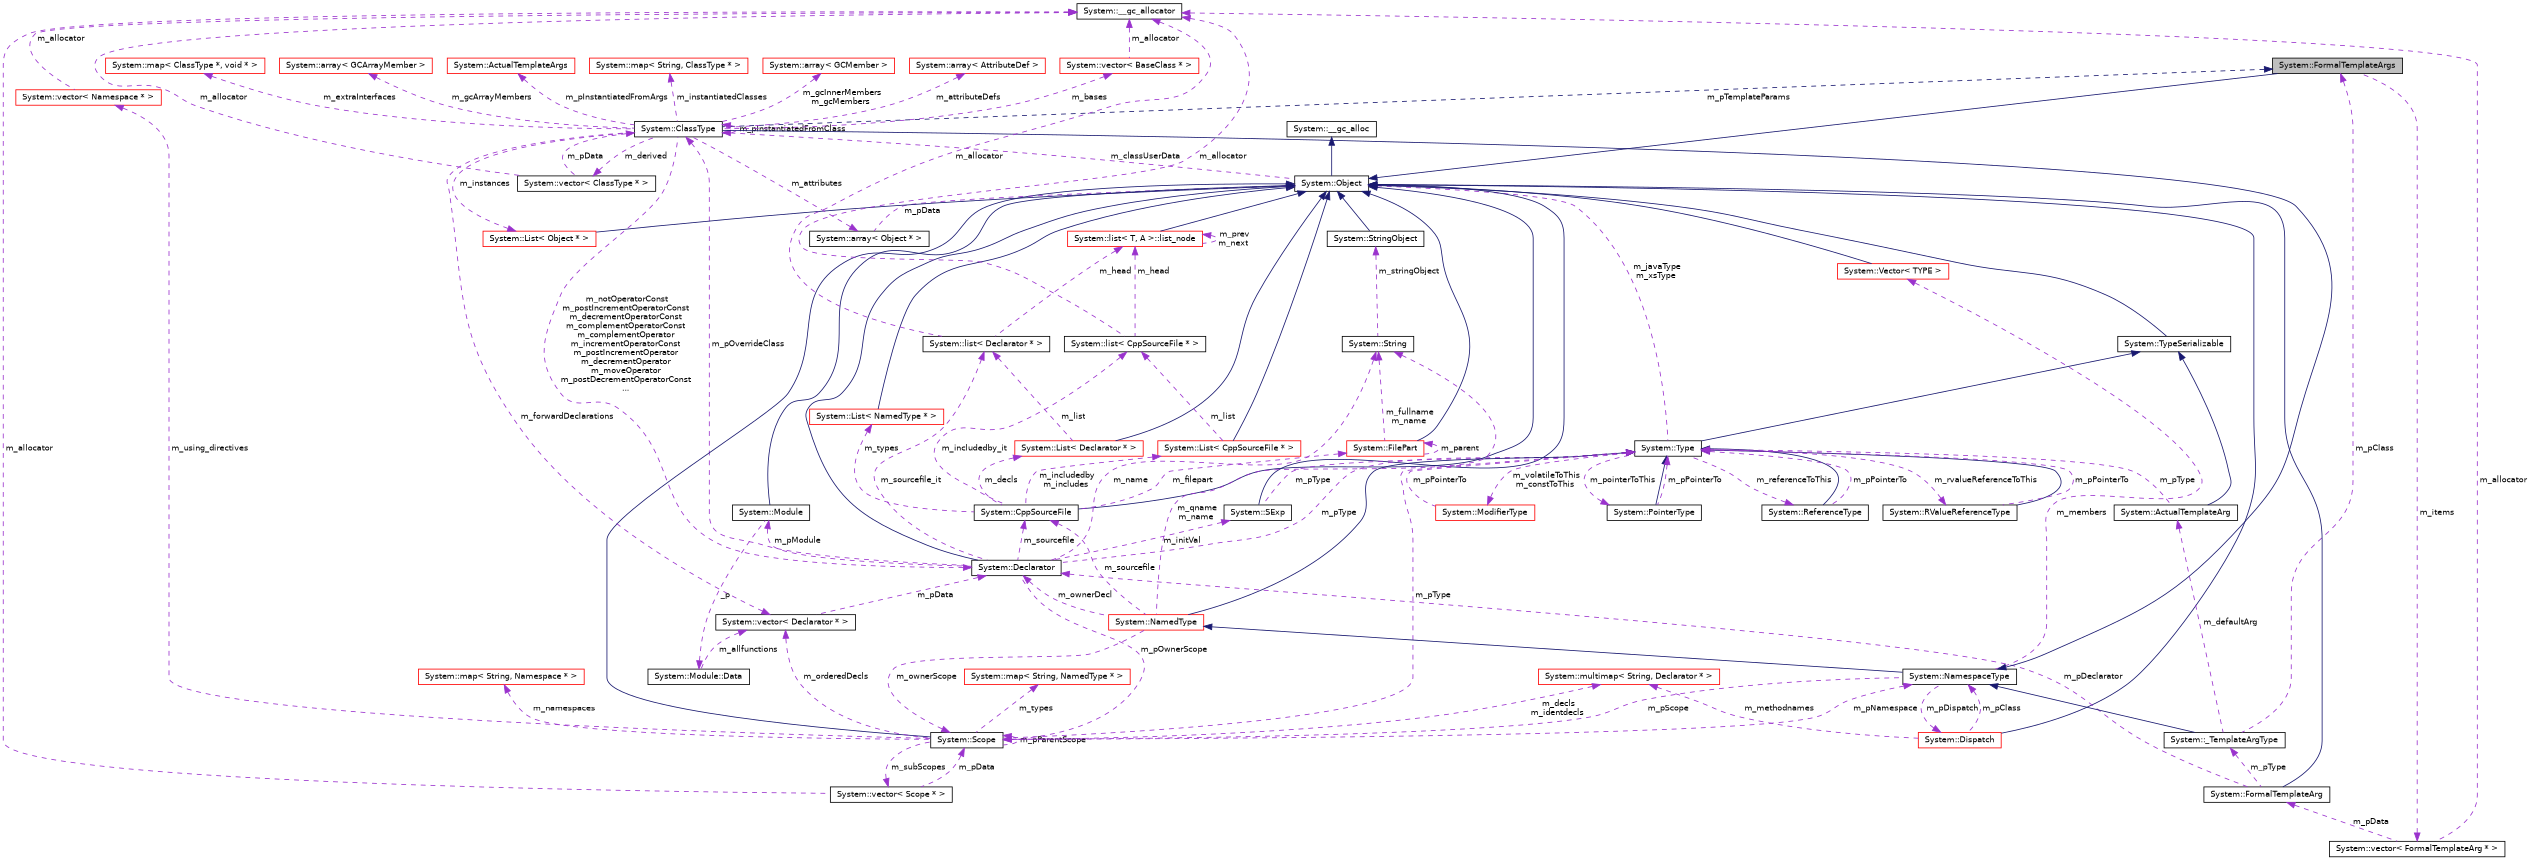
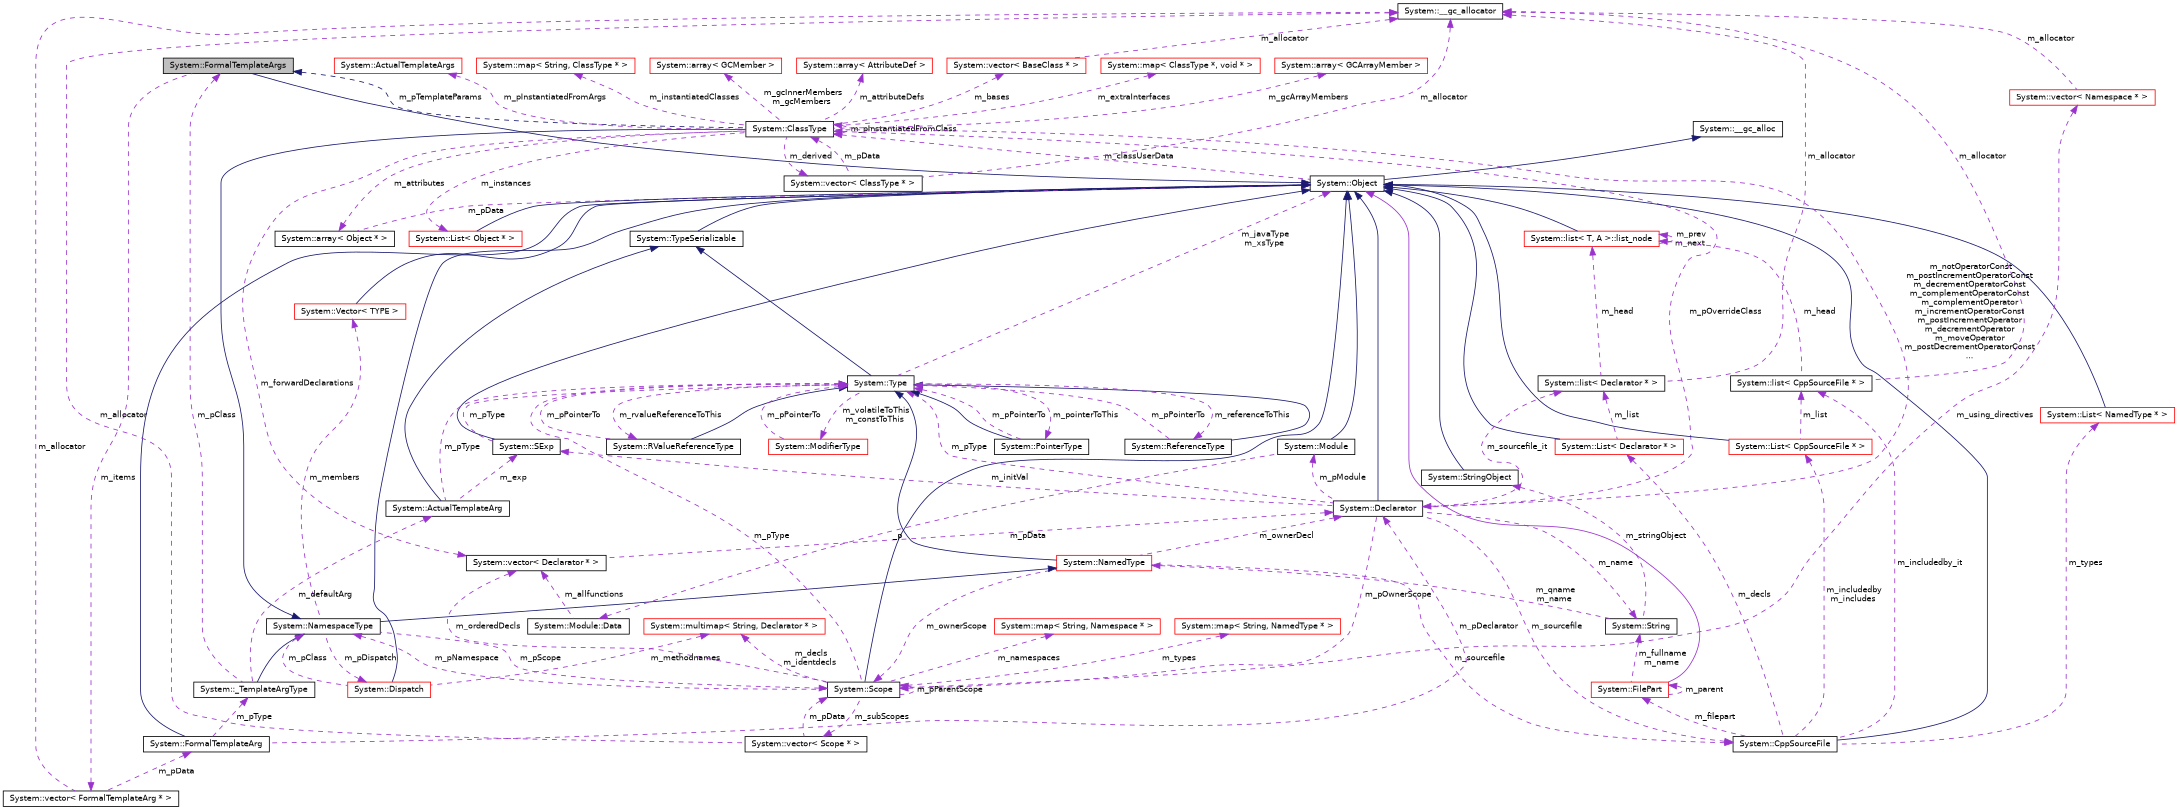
edge "System::FilePart" -> "System::Object": color midnightblue -> darkorchid3
edge "System::NamedType" -> "System::String": reversed
edge "System::ActualTemplateArg" -> "System::SExp": added, label "m_exp"
